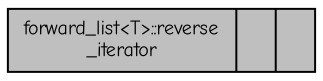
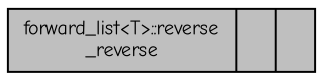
node "forward_list<T>::reverse": text "_iterator" -> "_reverse"
